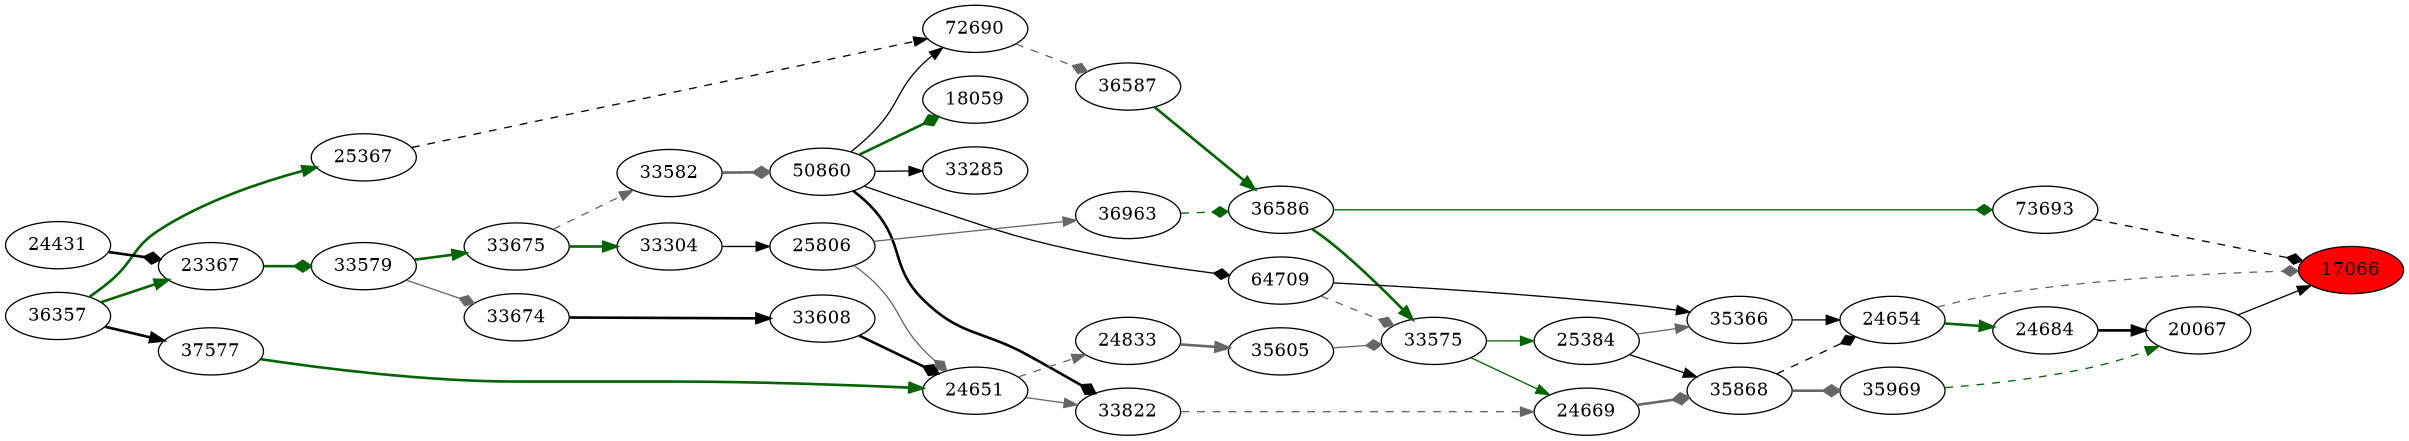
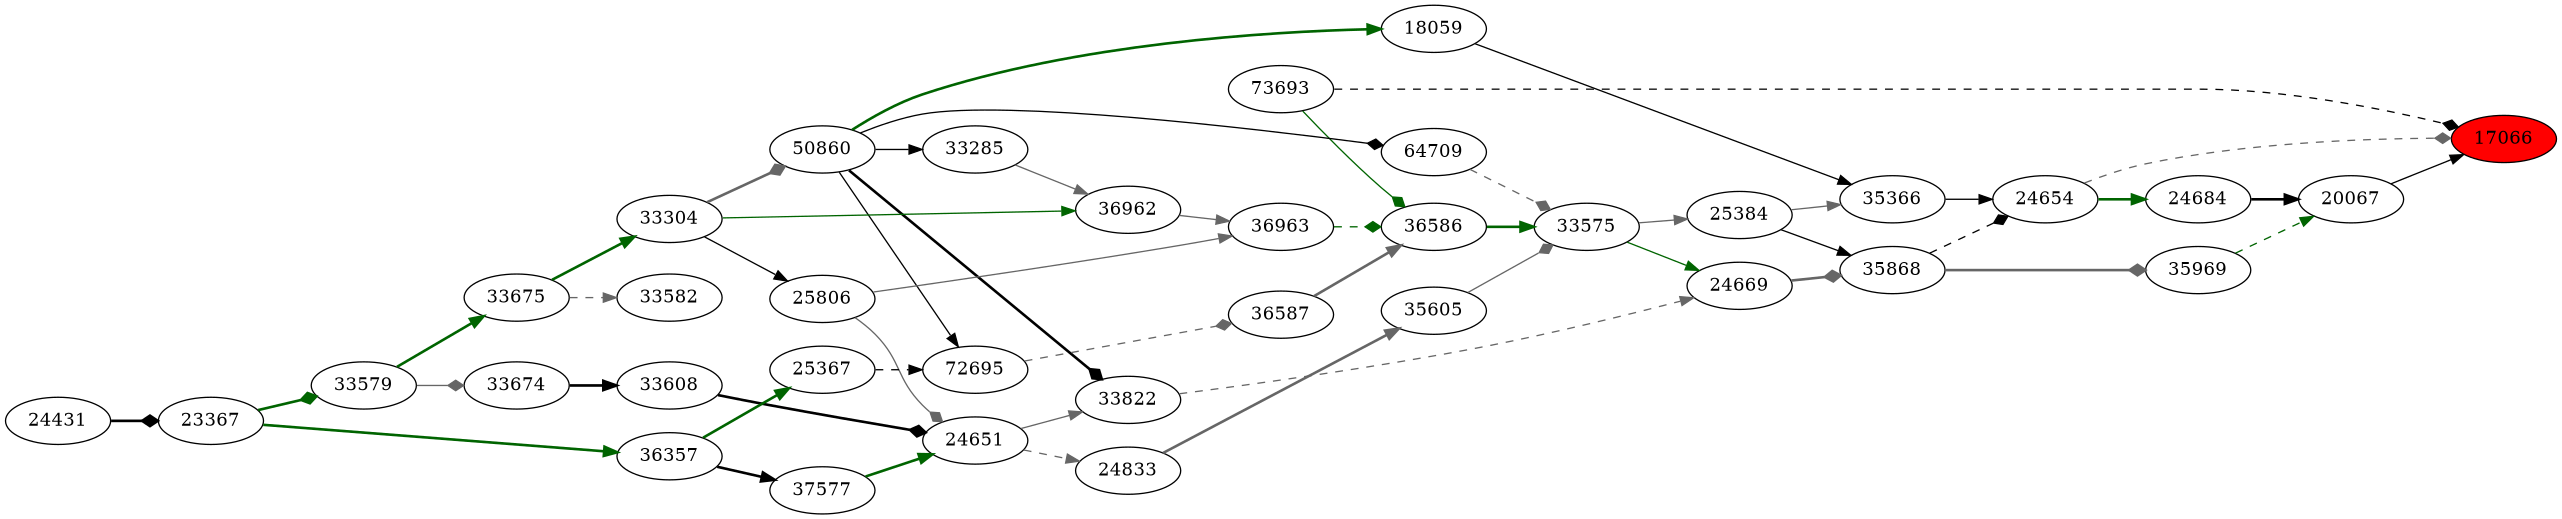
node "72690": label "72690" -> "72695"
edge "50860" -> "18059": arrowhead diamond -> normal
edge "36587" -> "36586": color darkgreen -> gray40
edge "33582" -> "50860": now "33304" -> "50860"
node "36962": added
edge "36586" -> "73693": reversed
edge "36357" -> "23367": reversed
edge "64709" -> "35366": now "18059" -> "35366"
edge "33575" -> "25384": color darkgreen -> gray40
